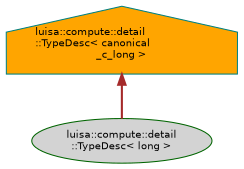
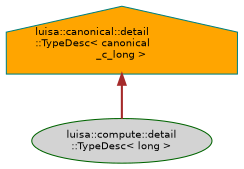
node "luisa::compute::detail ::TypeDesc< canonical _c_long >": label "luisa::compute::detail ::TypeDesc< canonical _c_long >" -> "luisa::canonical::detail ::TypeDesc< canonical _c_long >"
